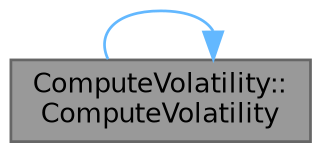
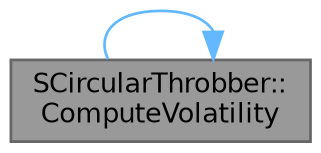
node "ComputeVolatility:: ComputeVolatility": label "ComputeVolatility:: ComputeVolatility" -> "SCircularThrobber:: ComputeVolatility"
